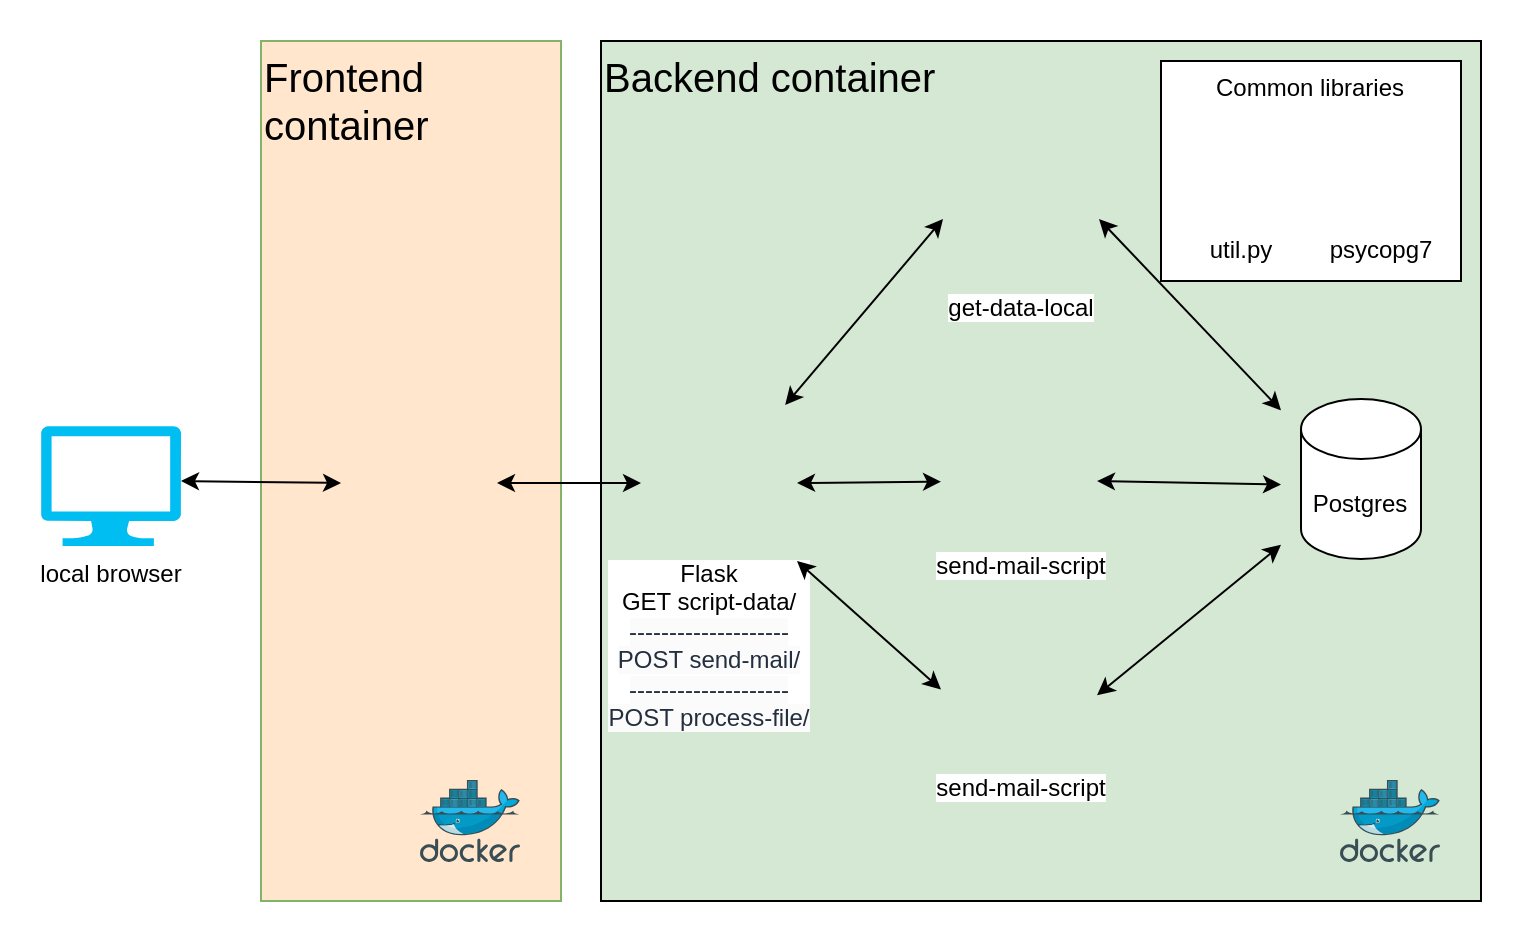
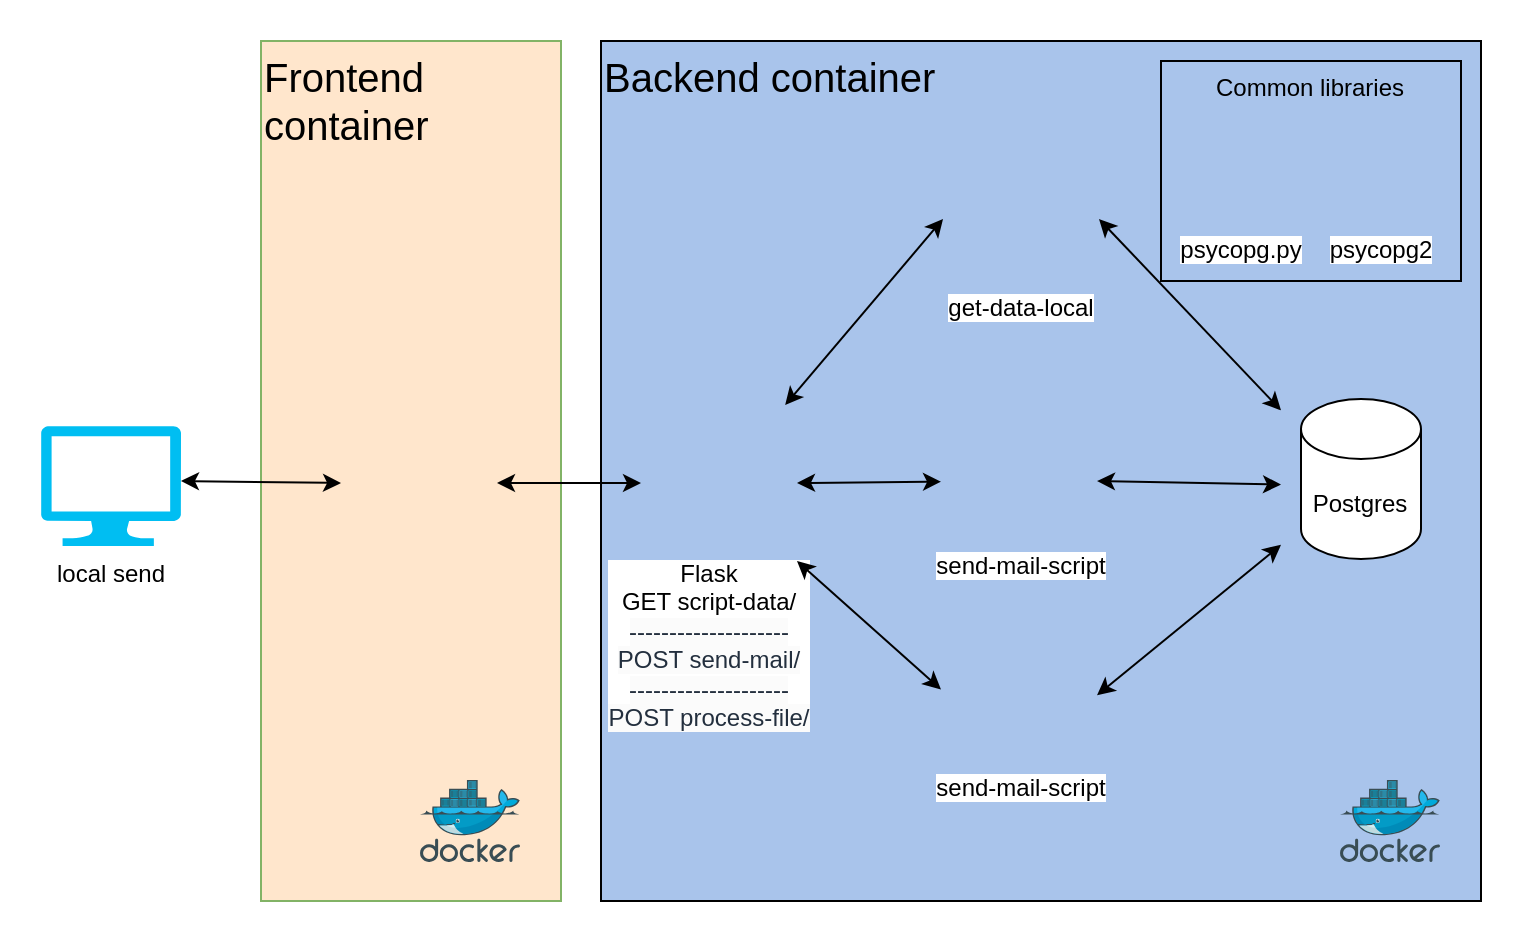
node "Backend container": fillcolor #d5e8d4 -> #a9c4eb
node "Common libraries": fillcolor #ffffff -> #a9c4eb
node "util.py": label "util.py" -> "psycopg.py"
node "psycopg7": label "psycopg7" -> "psycopg2"
node "local browser": label "local browser" -> "local send"
